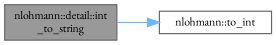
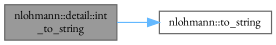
node "nlohmann::to_int": label "nlohmann::to_int" -> "nlohmann::to_string"
